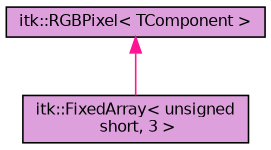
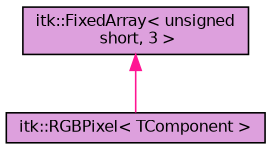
edge "itk::FixedArray< unsigned short, 3 >" -> "itk::RGBPixel< TComponent >": reversed
